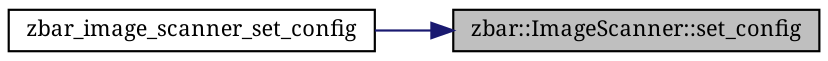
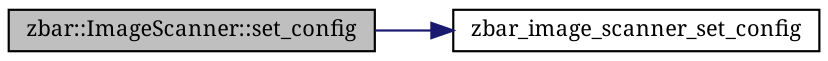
edge "zbar_image_scanner_set_config" -> "zbar::ImageScanner::set_config": reversed
